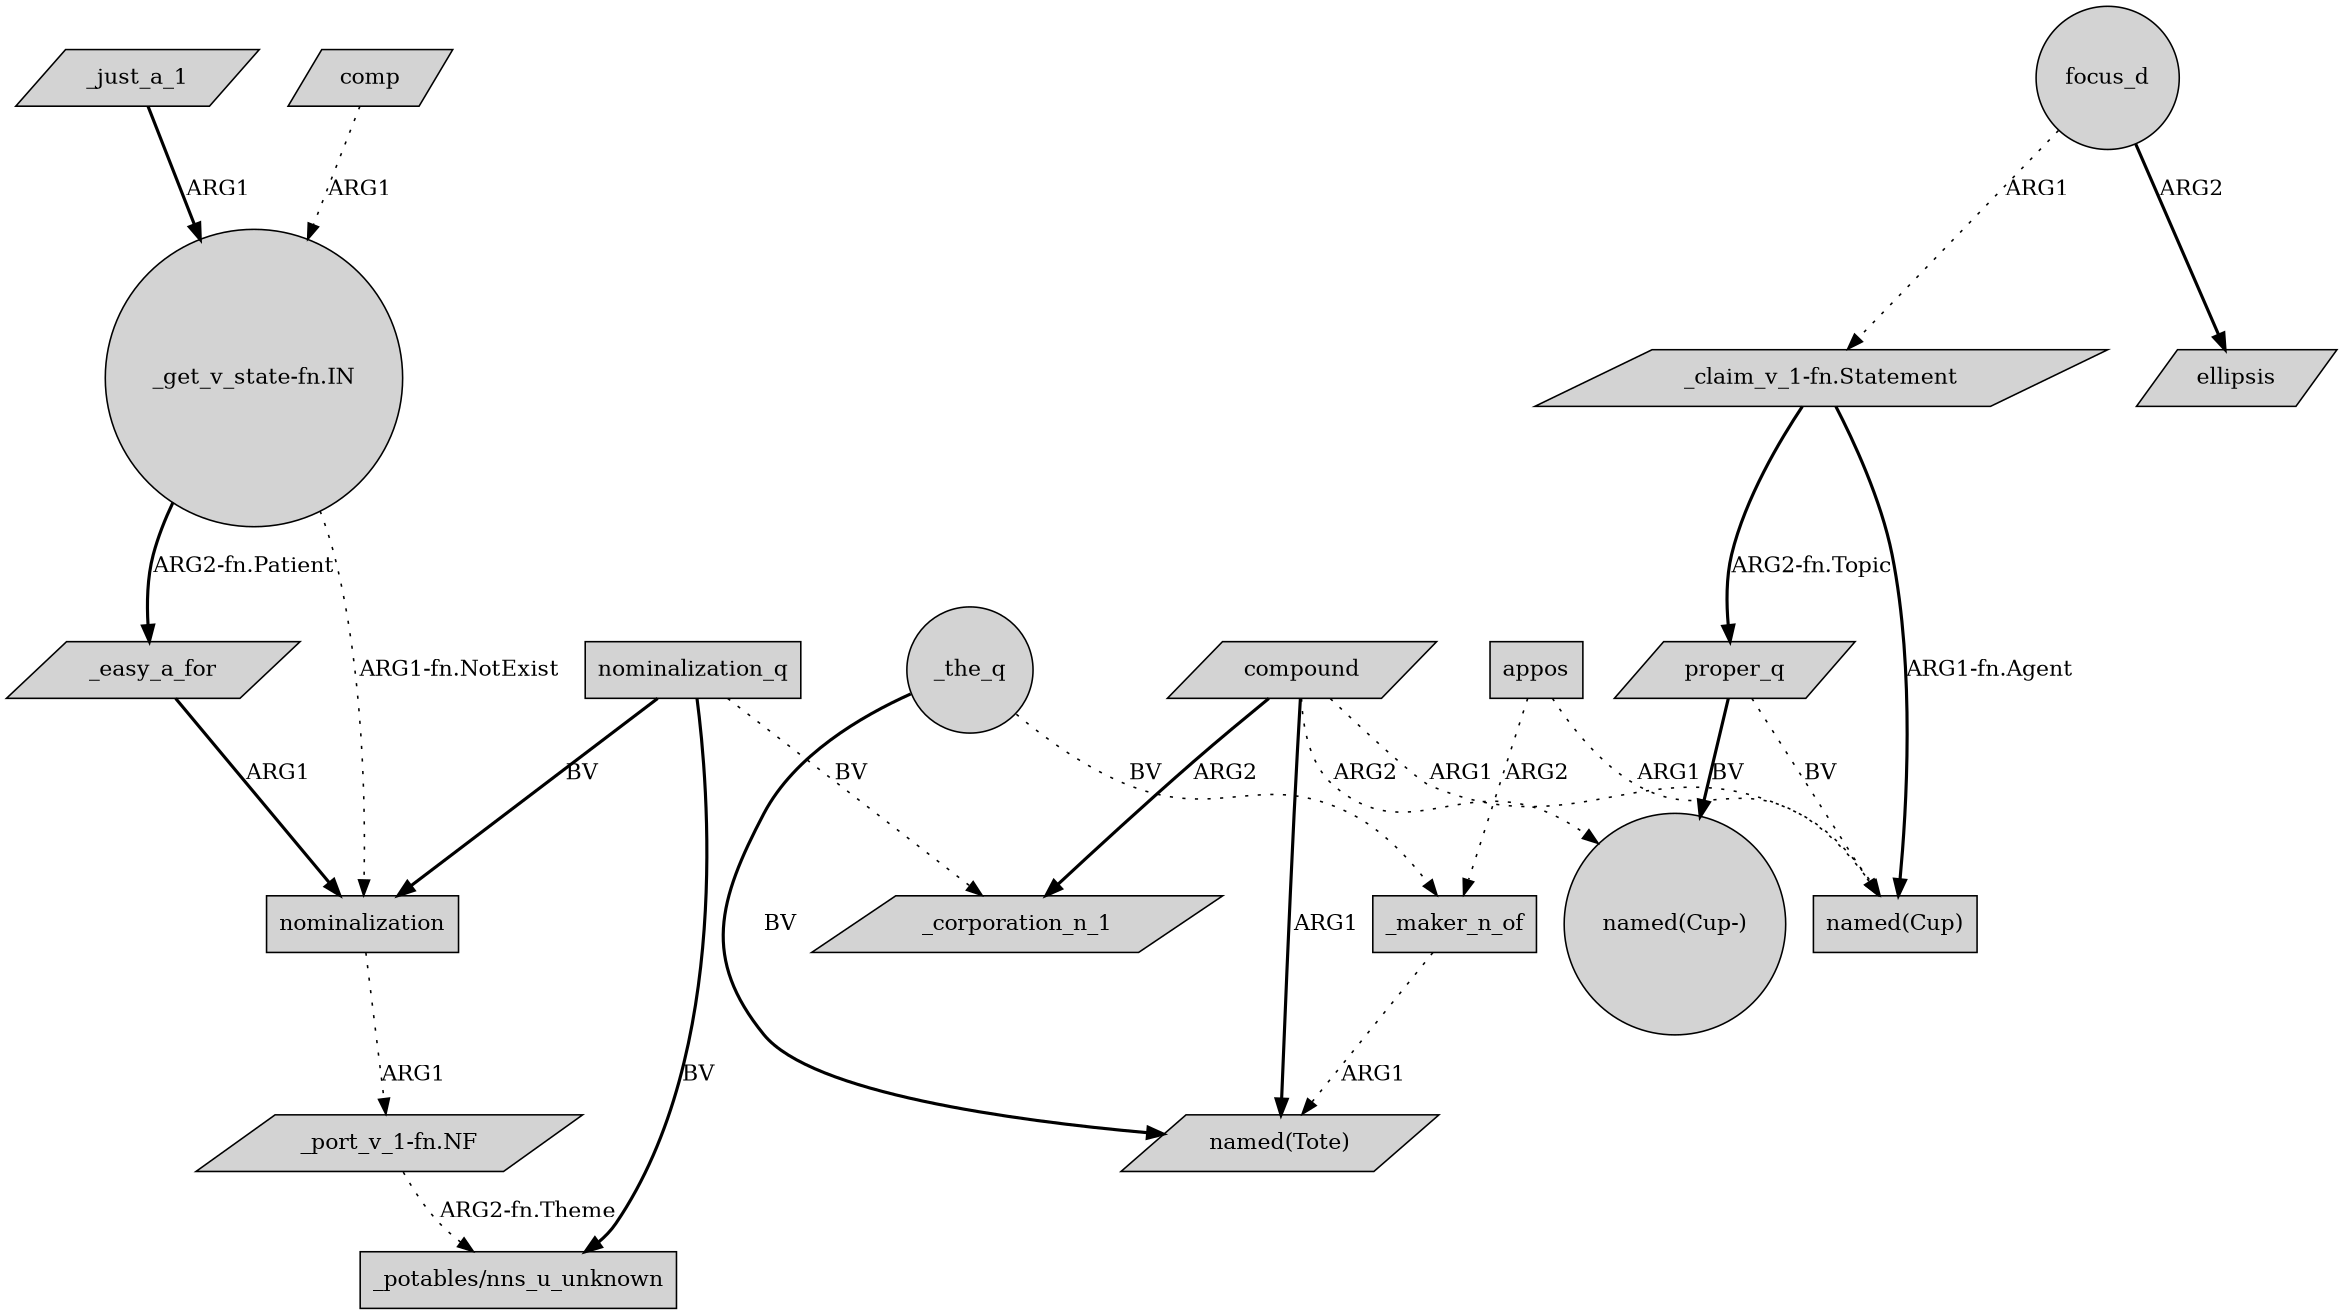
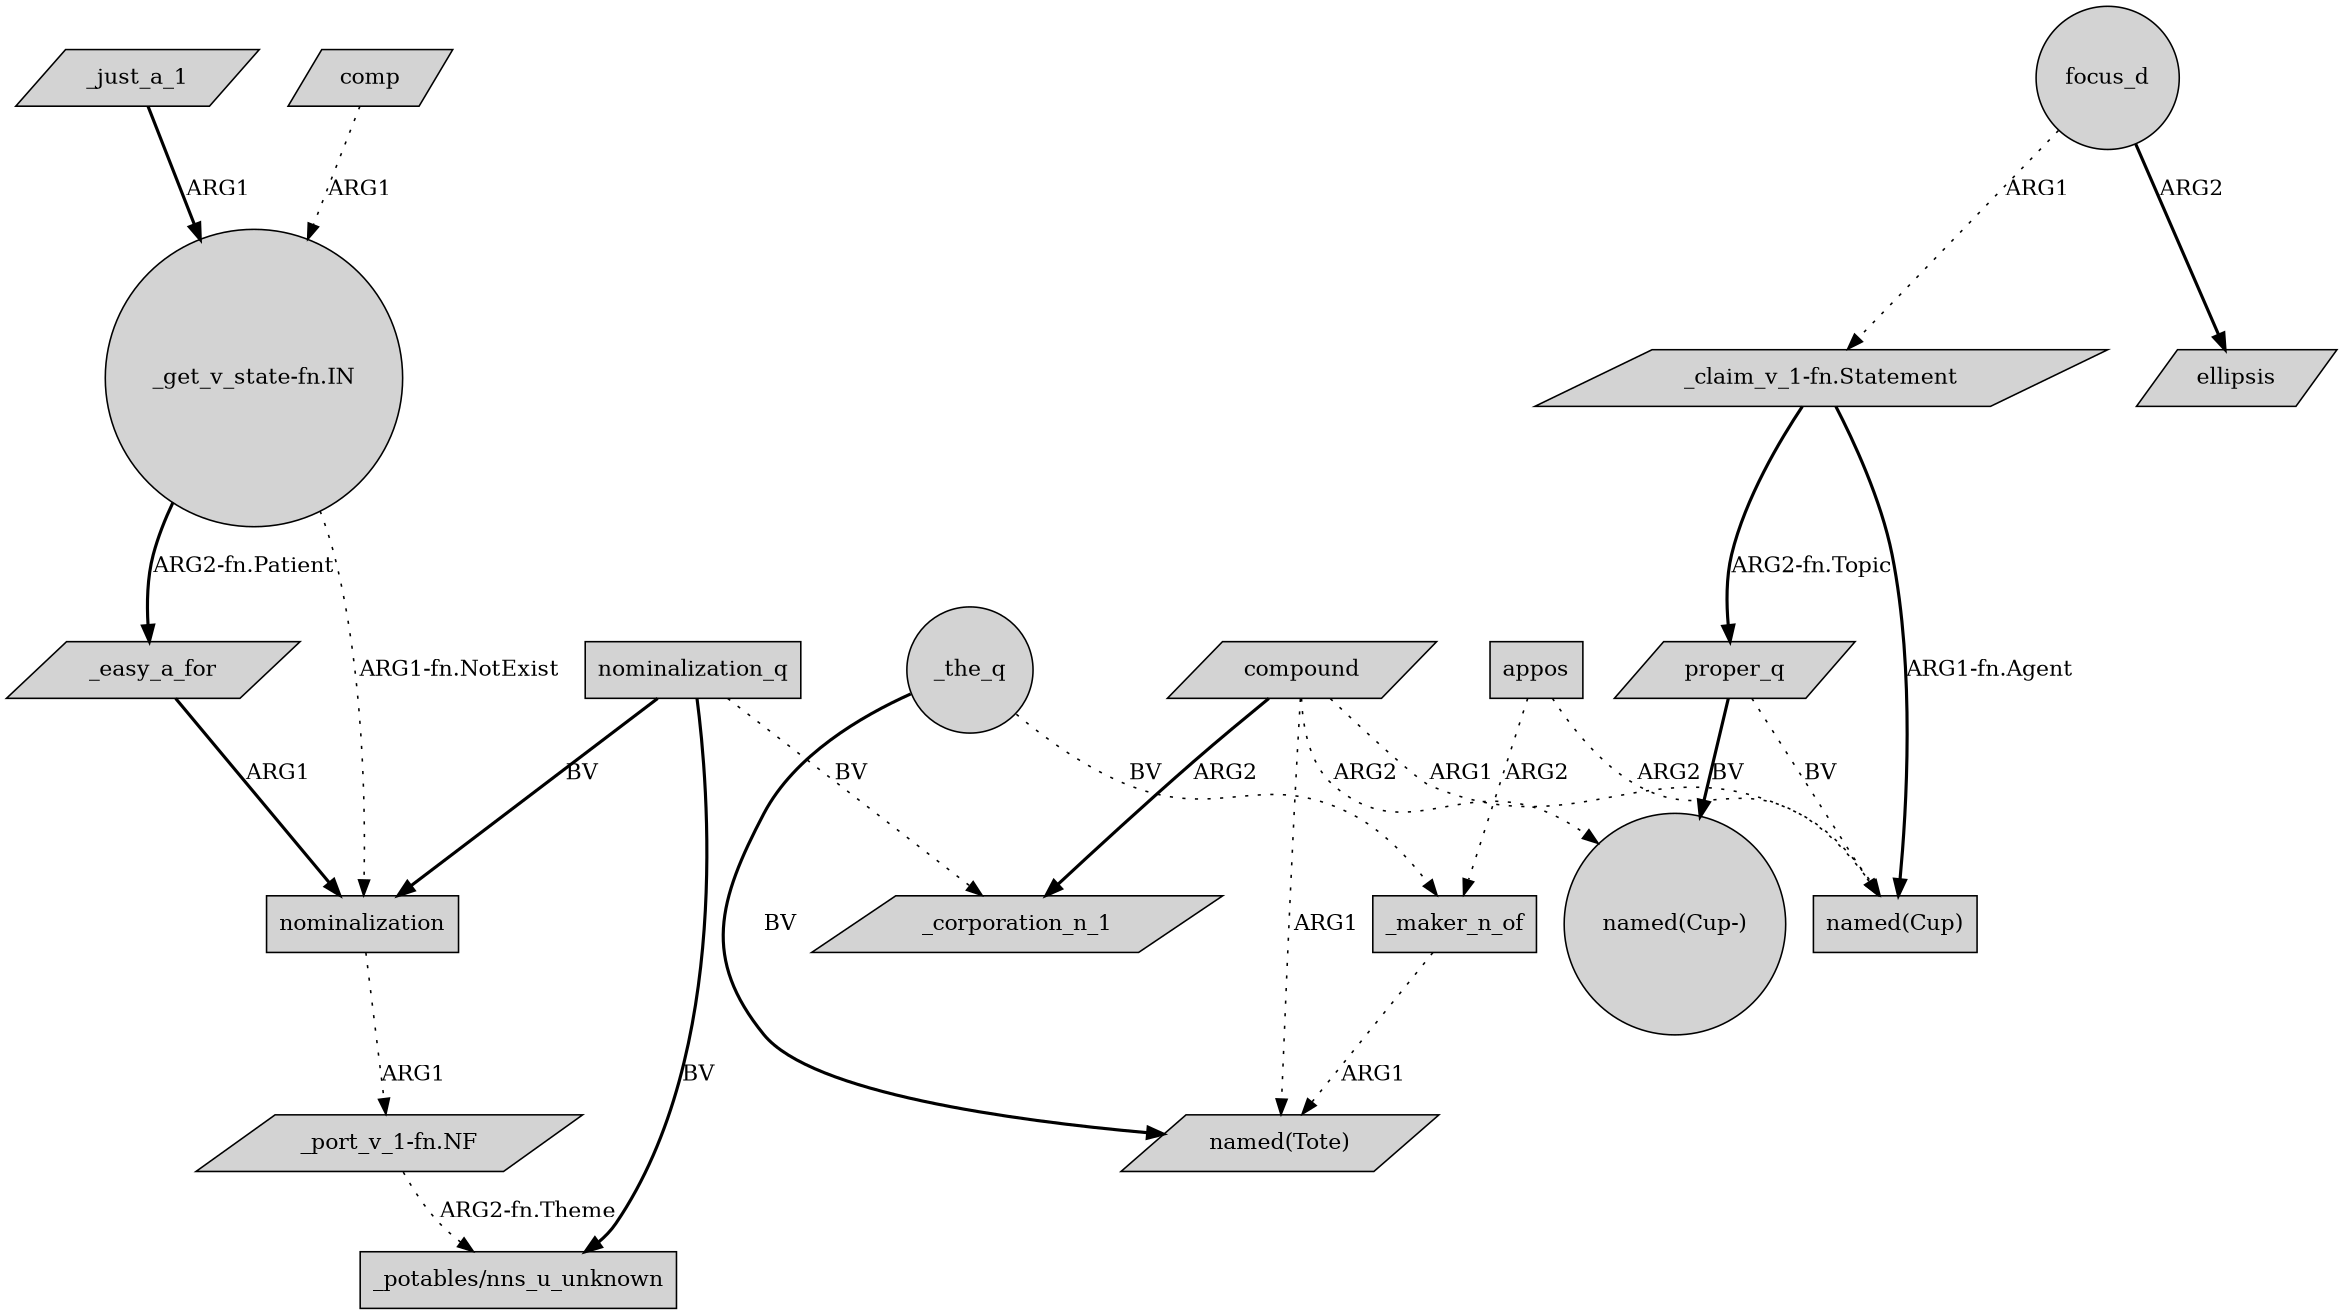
edge "appos" -> "named(Cup)": label "ARG1" -> "ARG2"
edge "compound" -> "named(Tote)": style bold -> dotted
